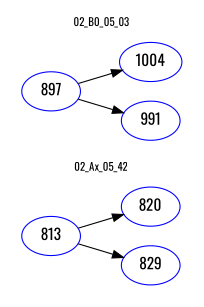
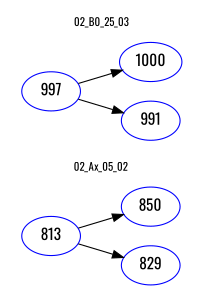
cluster "02_B0_05_03": label "02_B0_05_03" -> "02_B0_25_03"
node "1004": label "1004" -> "1000"
node "897": label "897" -> "997"
cluster "02_Ax_05_42": label "02_Ax_05_42" -> "02_Ax_05_02"
node "820": label "820" -> "850"
